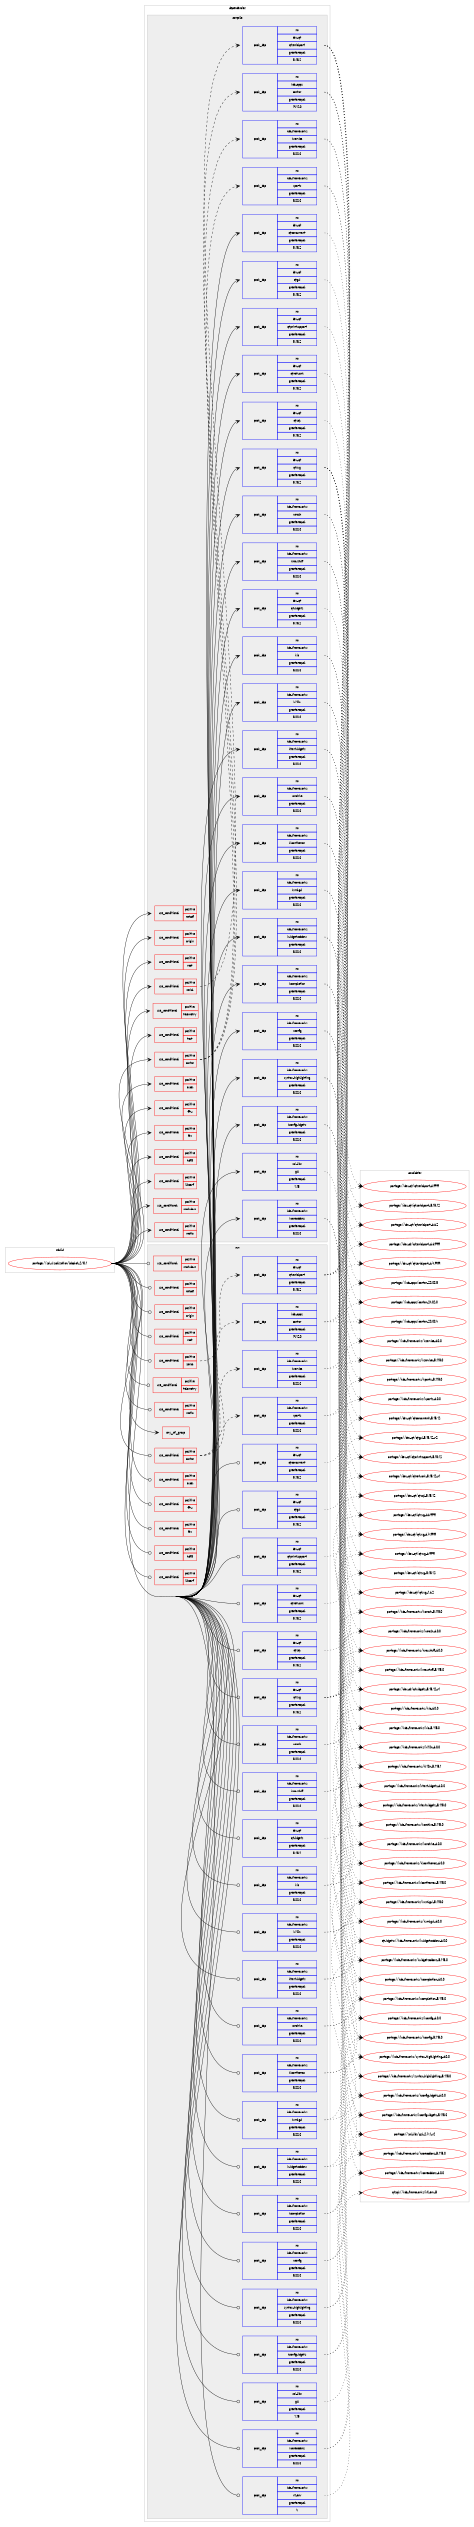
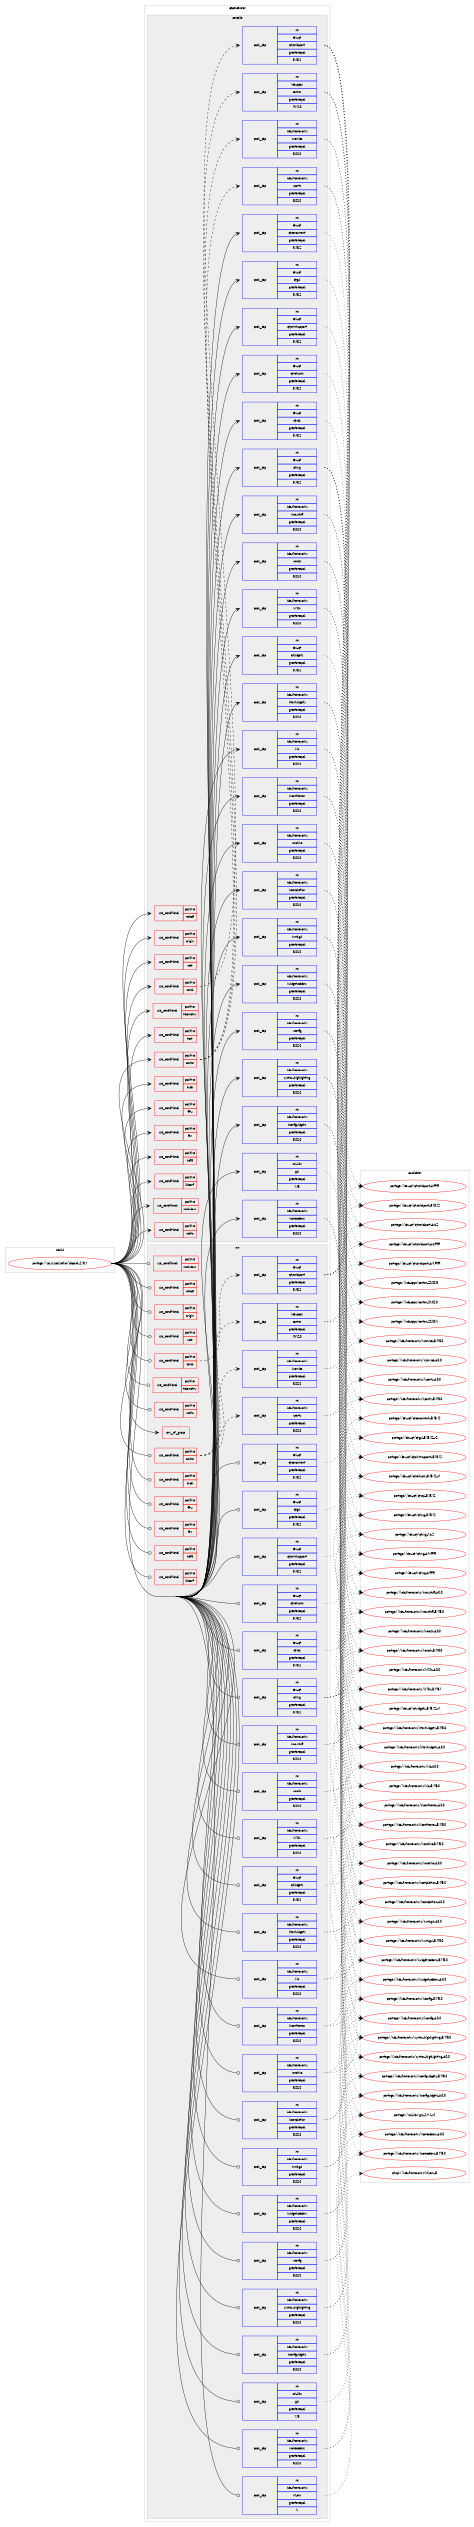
node "portage://dev-qt/qtsvg-6.6.9999": removed
node "qtwidgets://kde-frameworks/kwidgetsaddons-6.0.0": label "qtwidgets://kde-frameworks/kwidgetsaddons-6.0.0" -> "portage://kde-frameworks/kwidgetsaddons-6.0.0"
